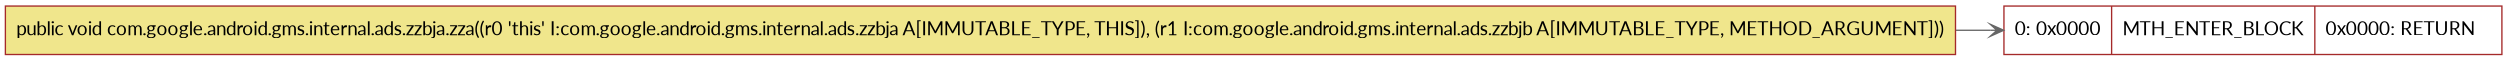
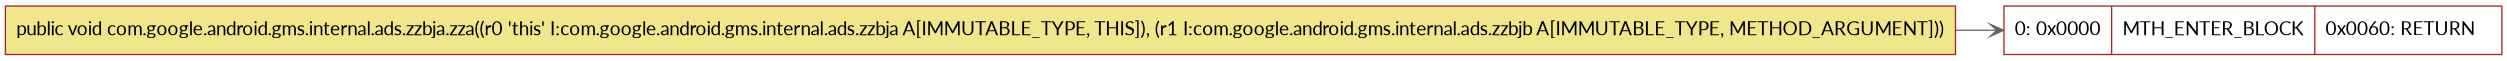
node "0: 0x0000": text "0x0000: RETURN" -> "0x0060: RETURN"
